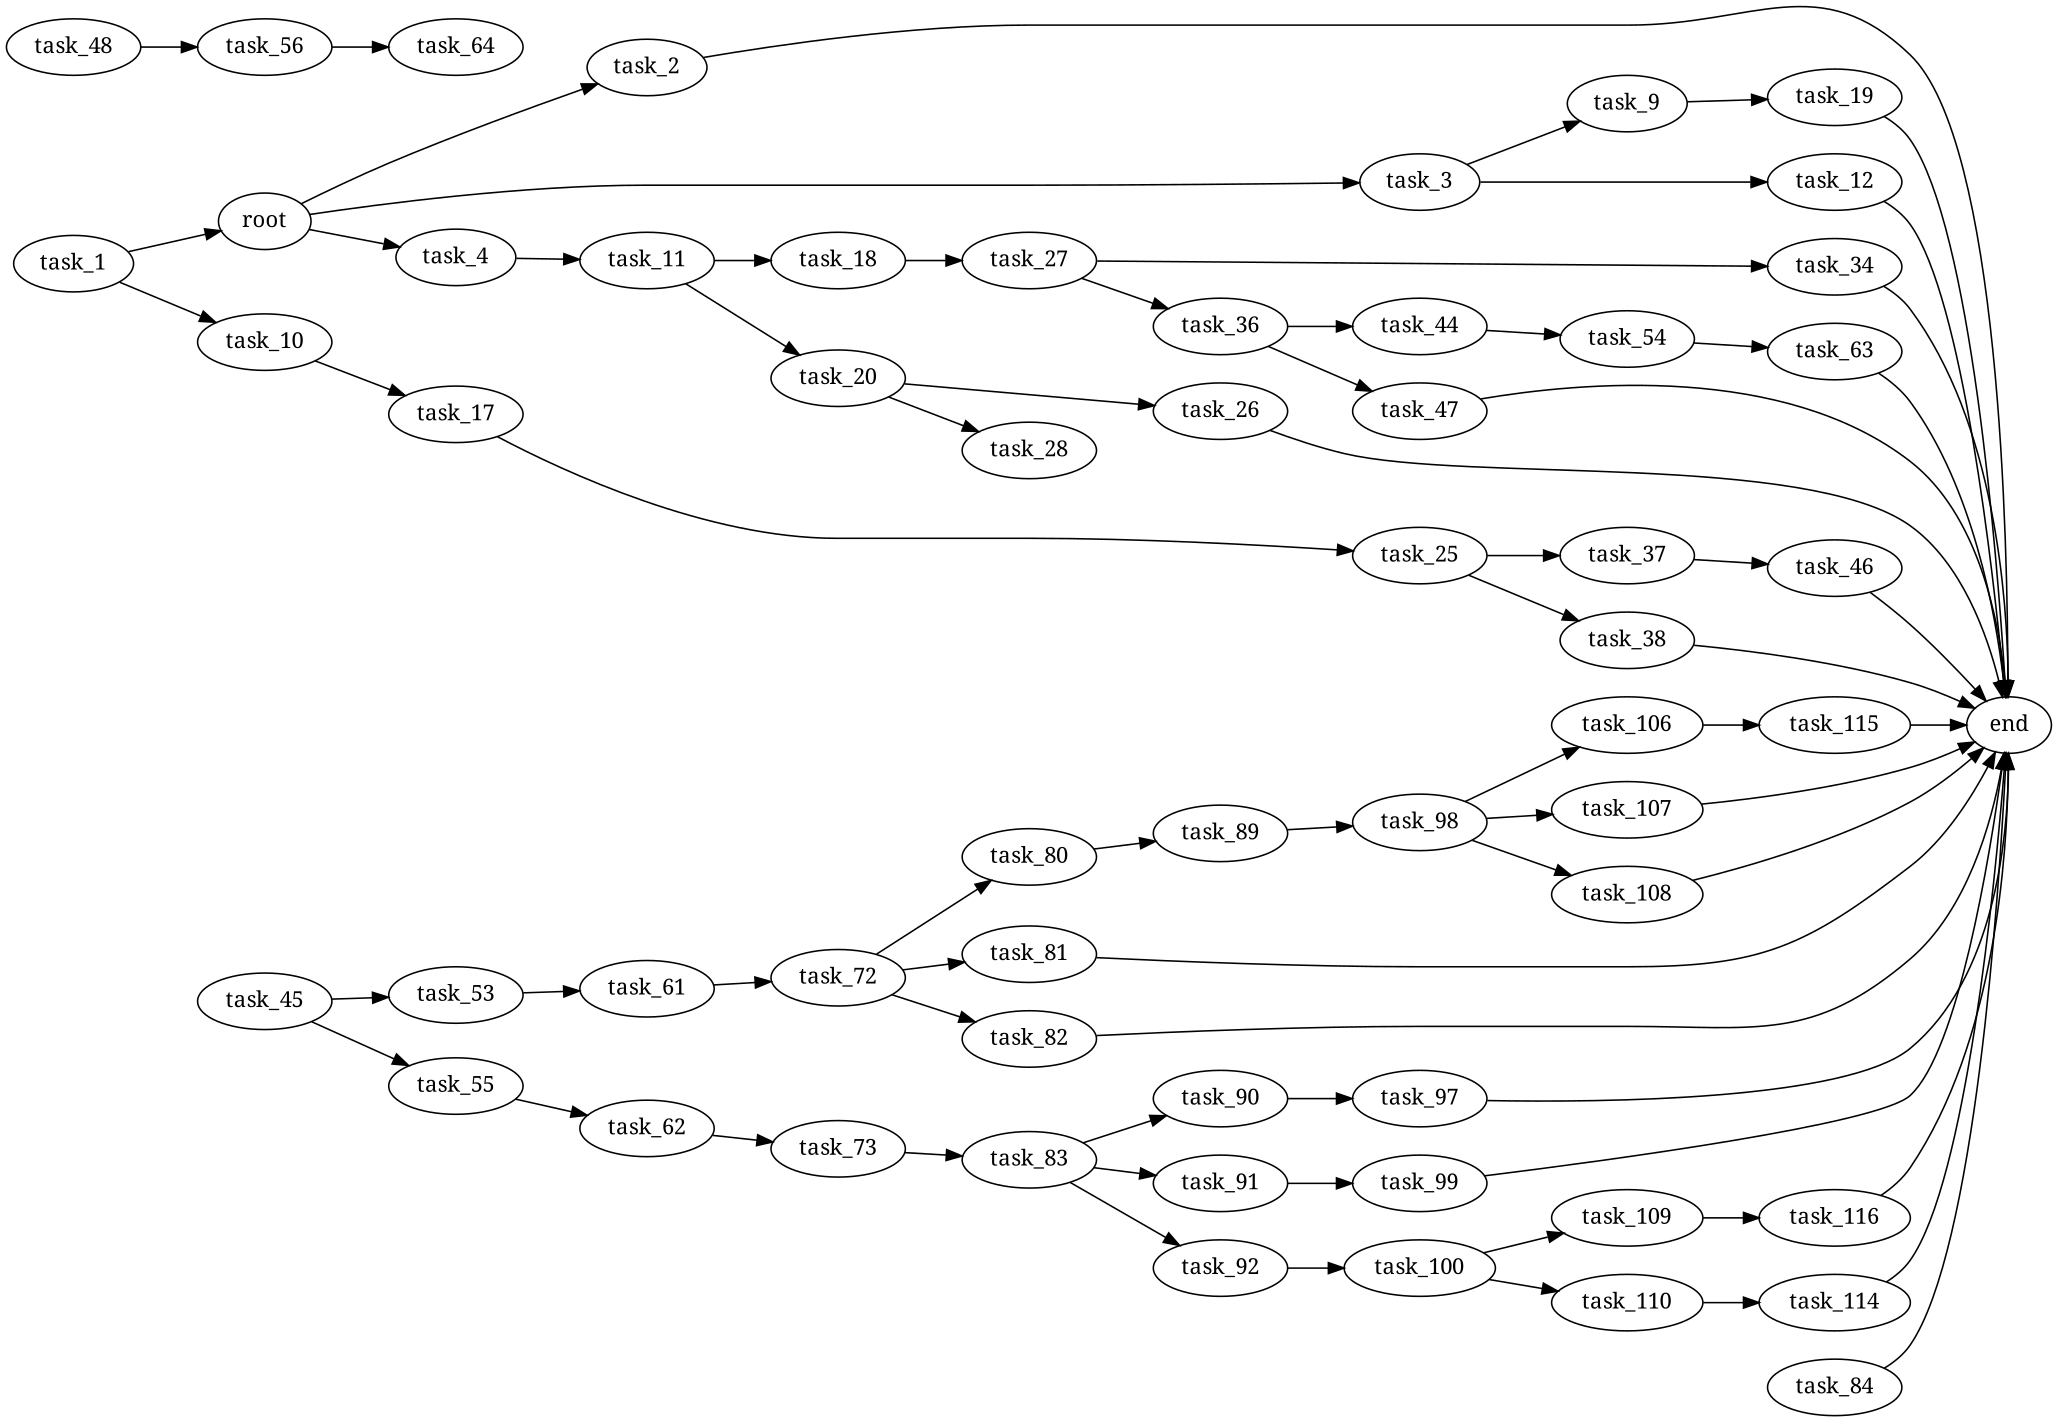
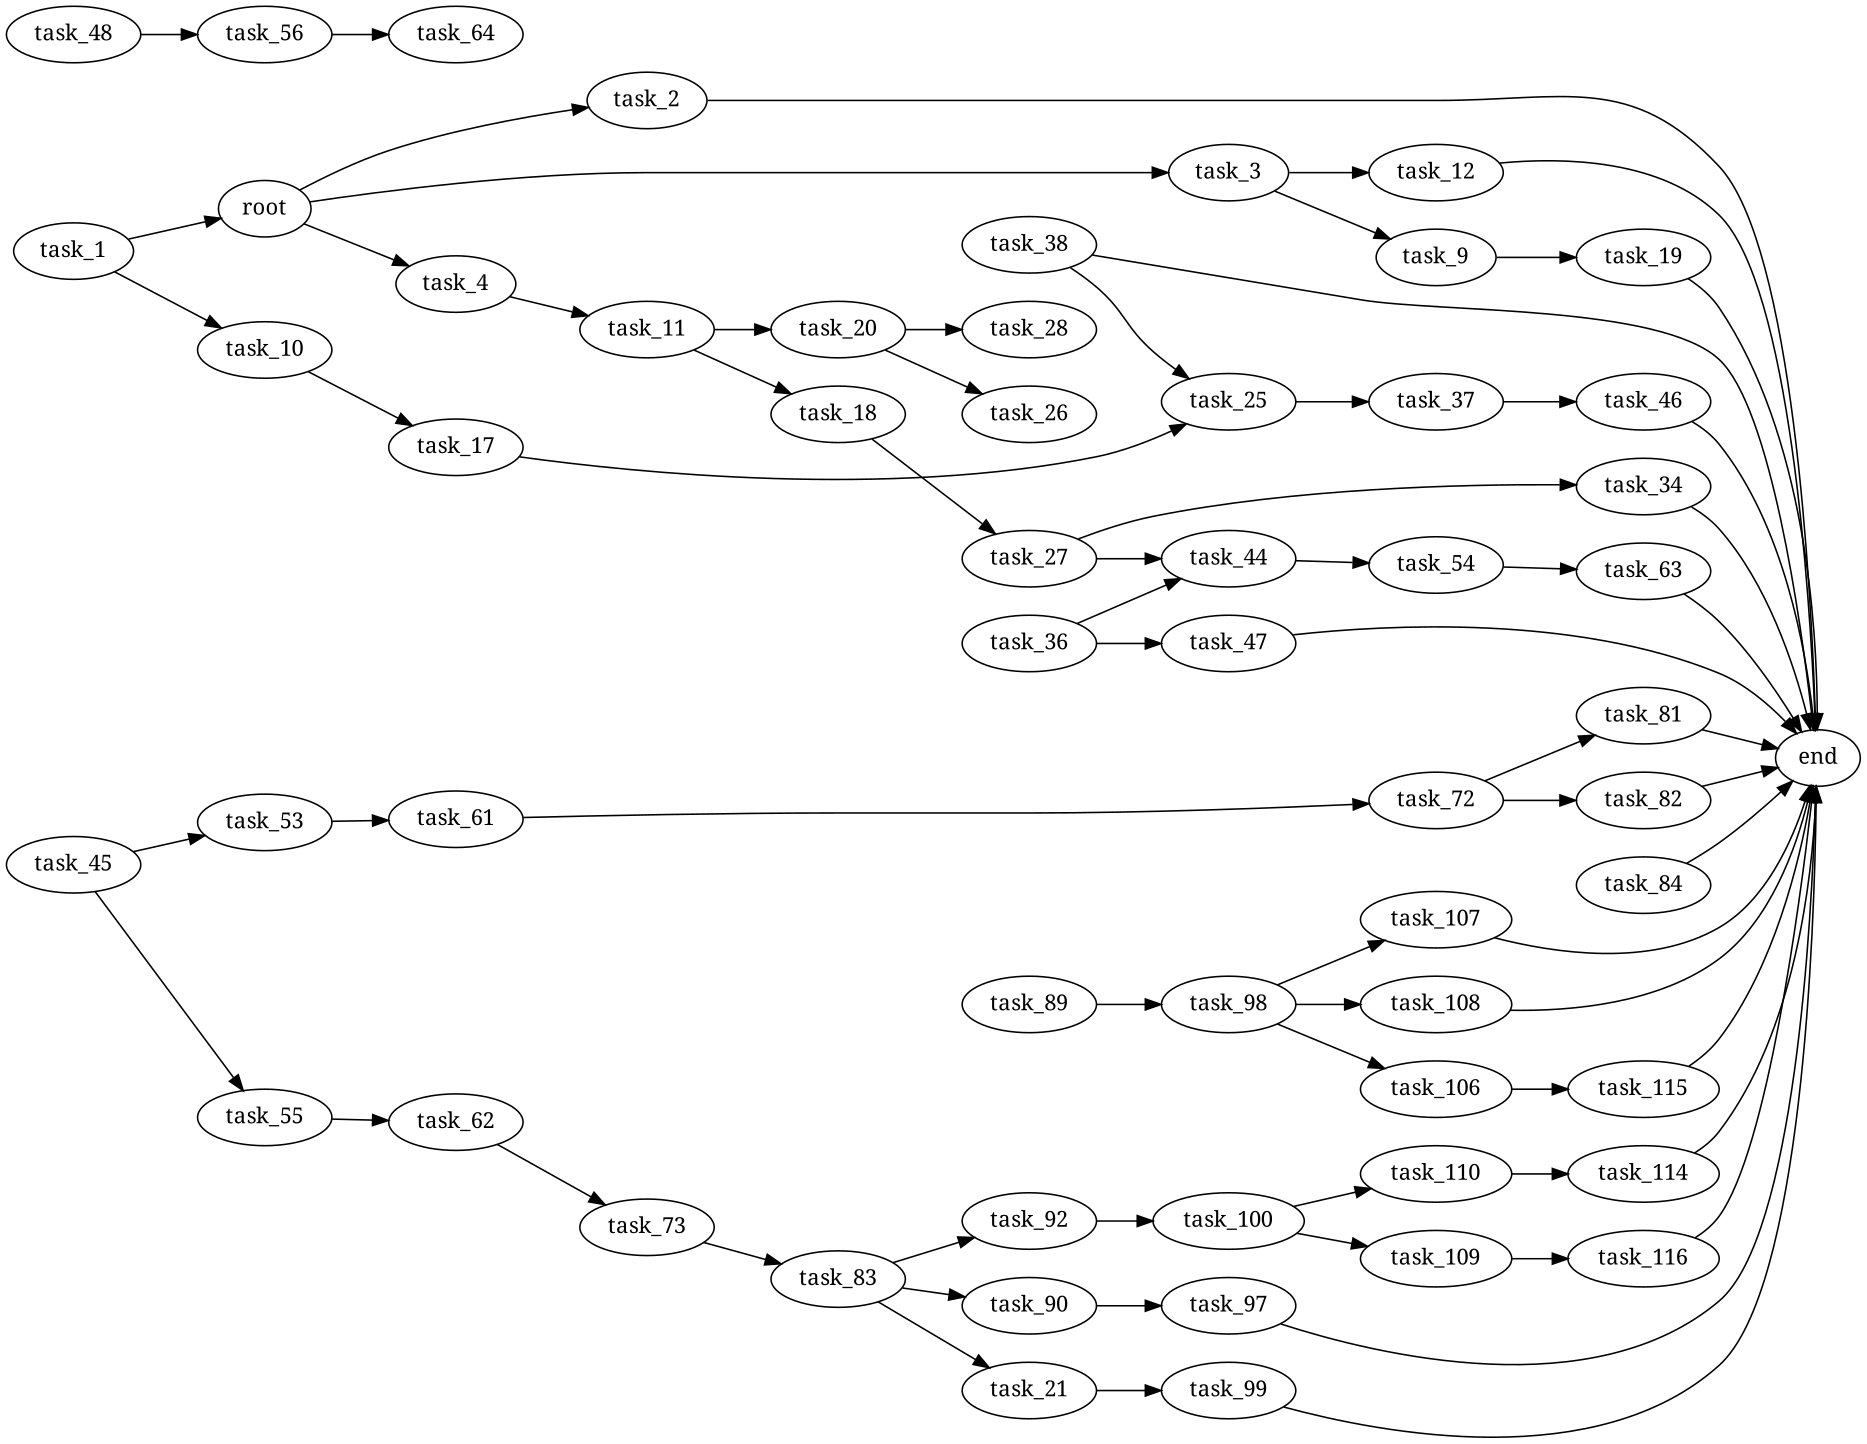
edge "task_27" -> "task_36": now "task_27" -> "task_44"
edge "task_26" -> "end": removed
edge "task_25" -> "task_38": reversed
node "task_80": removed
node "task_91": label "task_91" -> "task_21"
